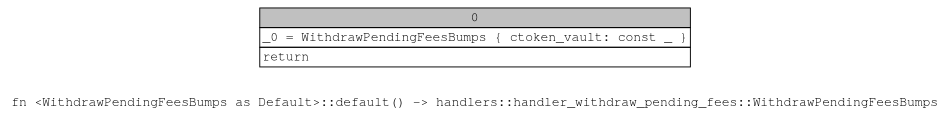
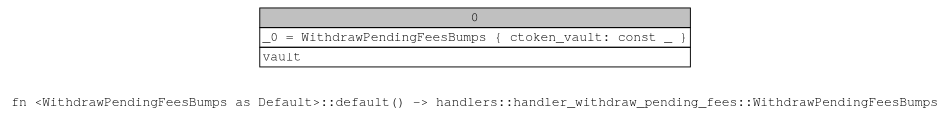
node "0": text "return" -> "vault"
